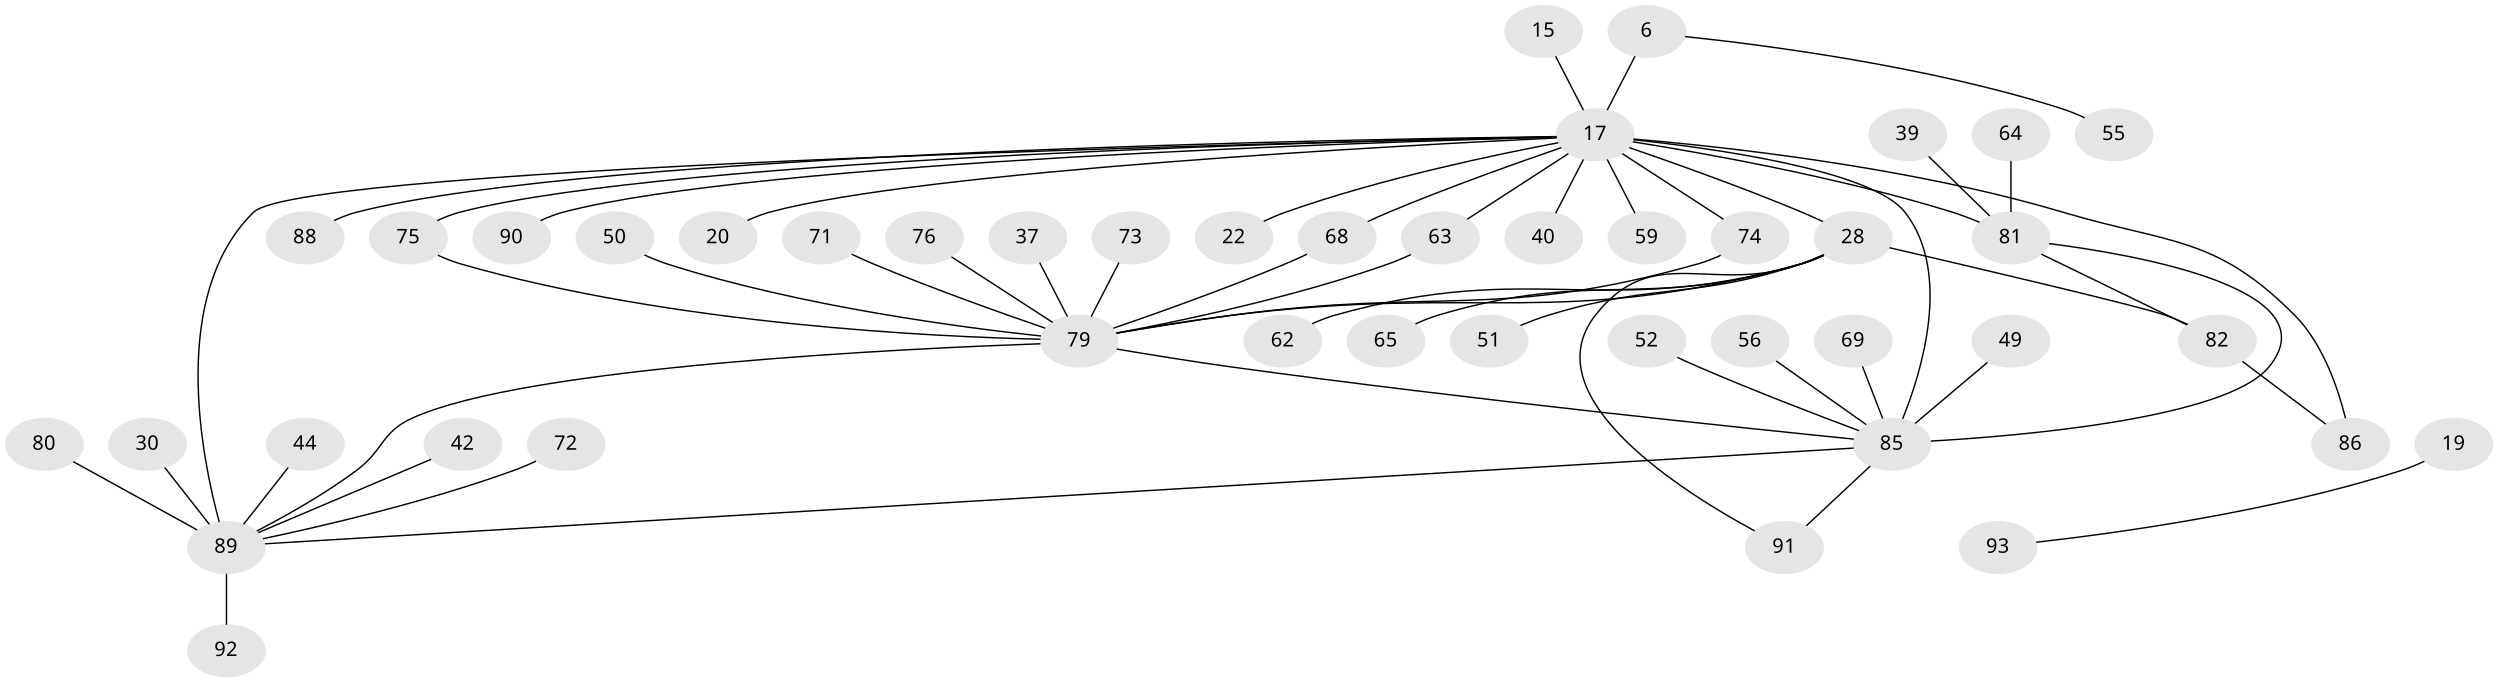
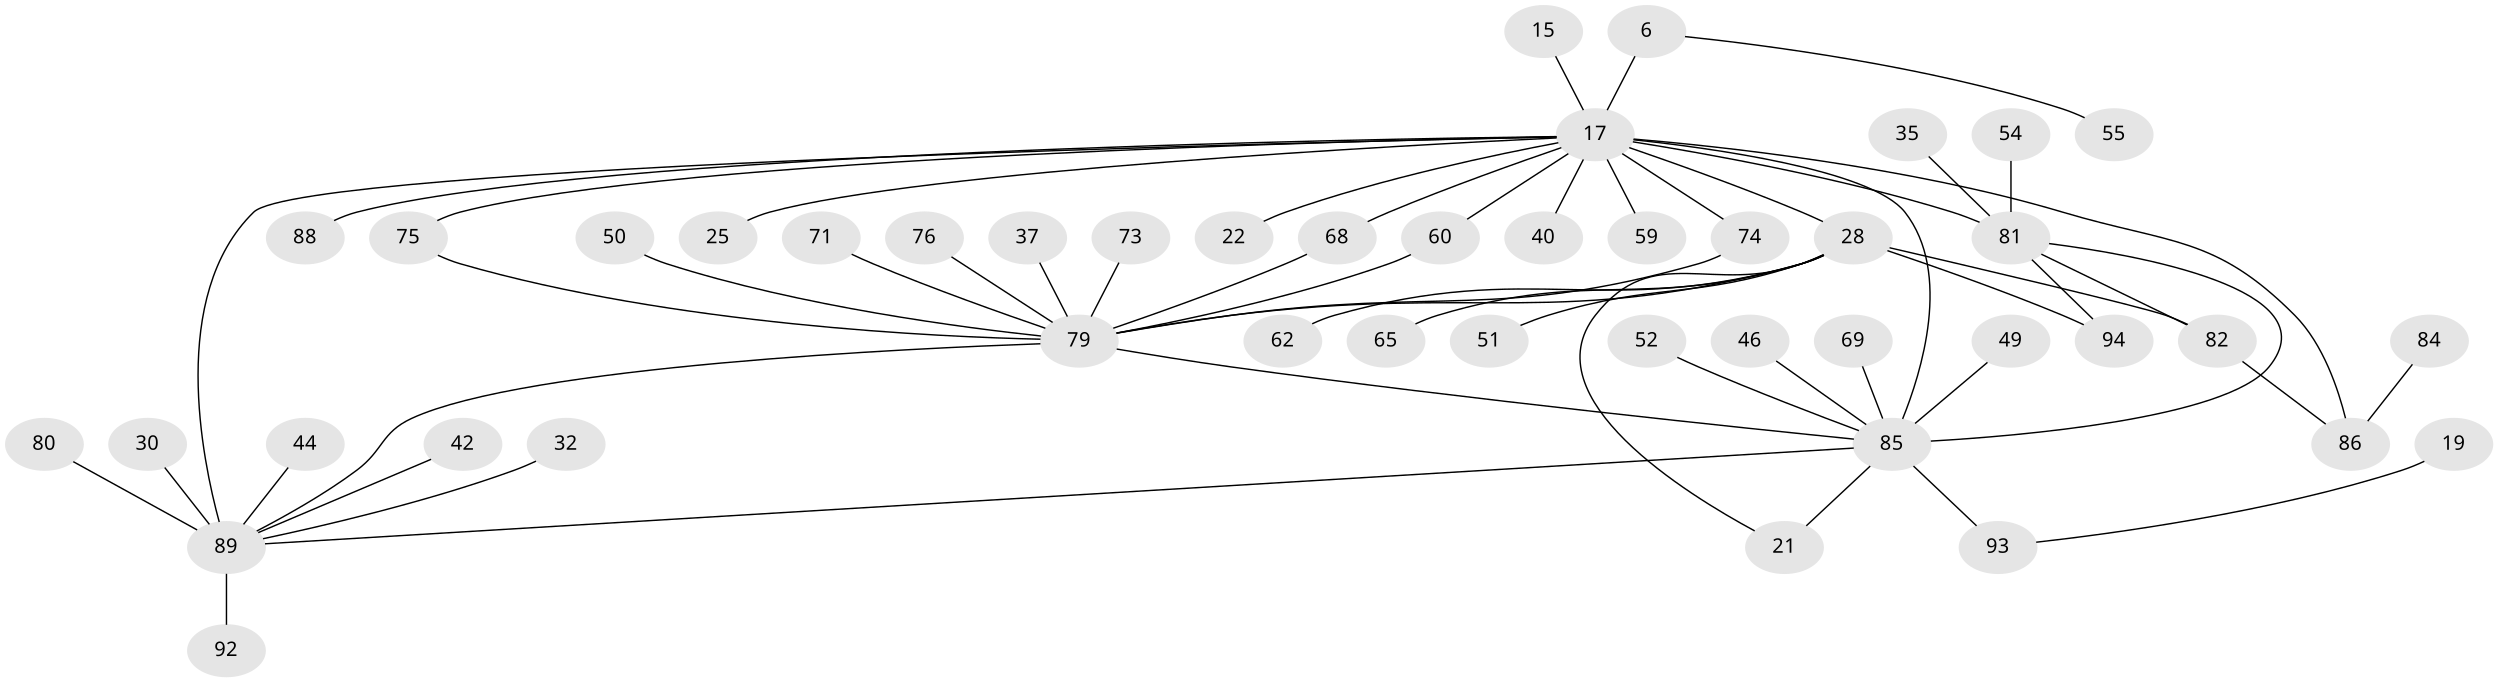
node "39": label "39" -> "35"
node "64": label "64" -> "54"
node "90": removed
node "20": label "20" -> "25"
node "63": label "63" -> "60"
node "56": label "56" -> "46"
node "94": added
node "84": added
node "72": label "72" -> "32"
edge "85" -- "93": added
node "91": label "91" -> "21"
